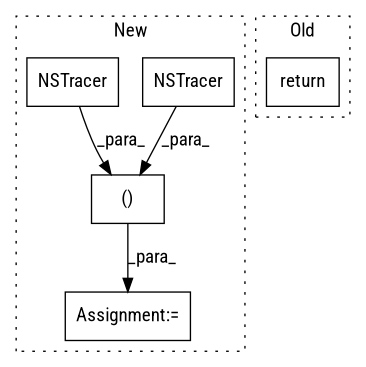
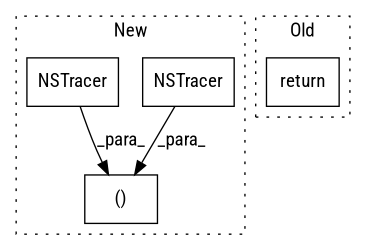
node "Assignment:=": removed
